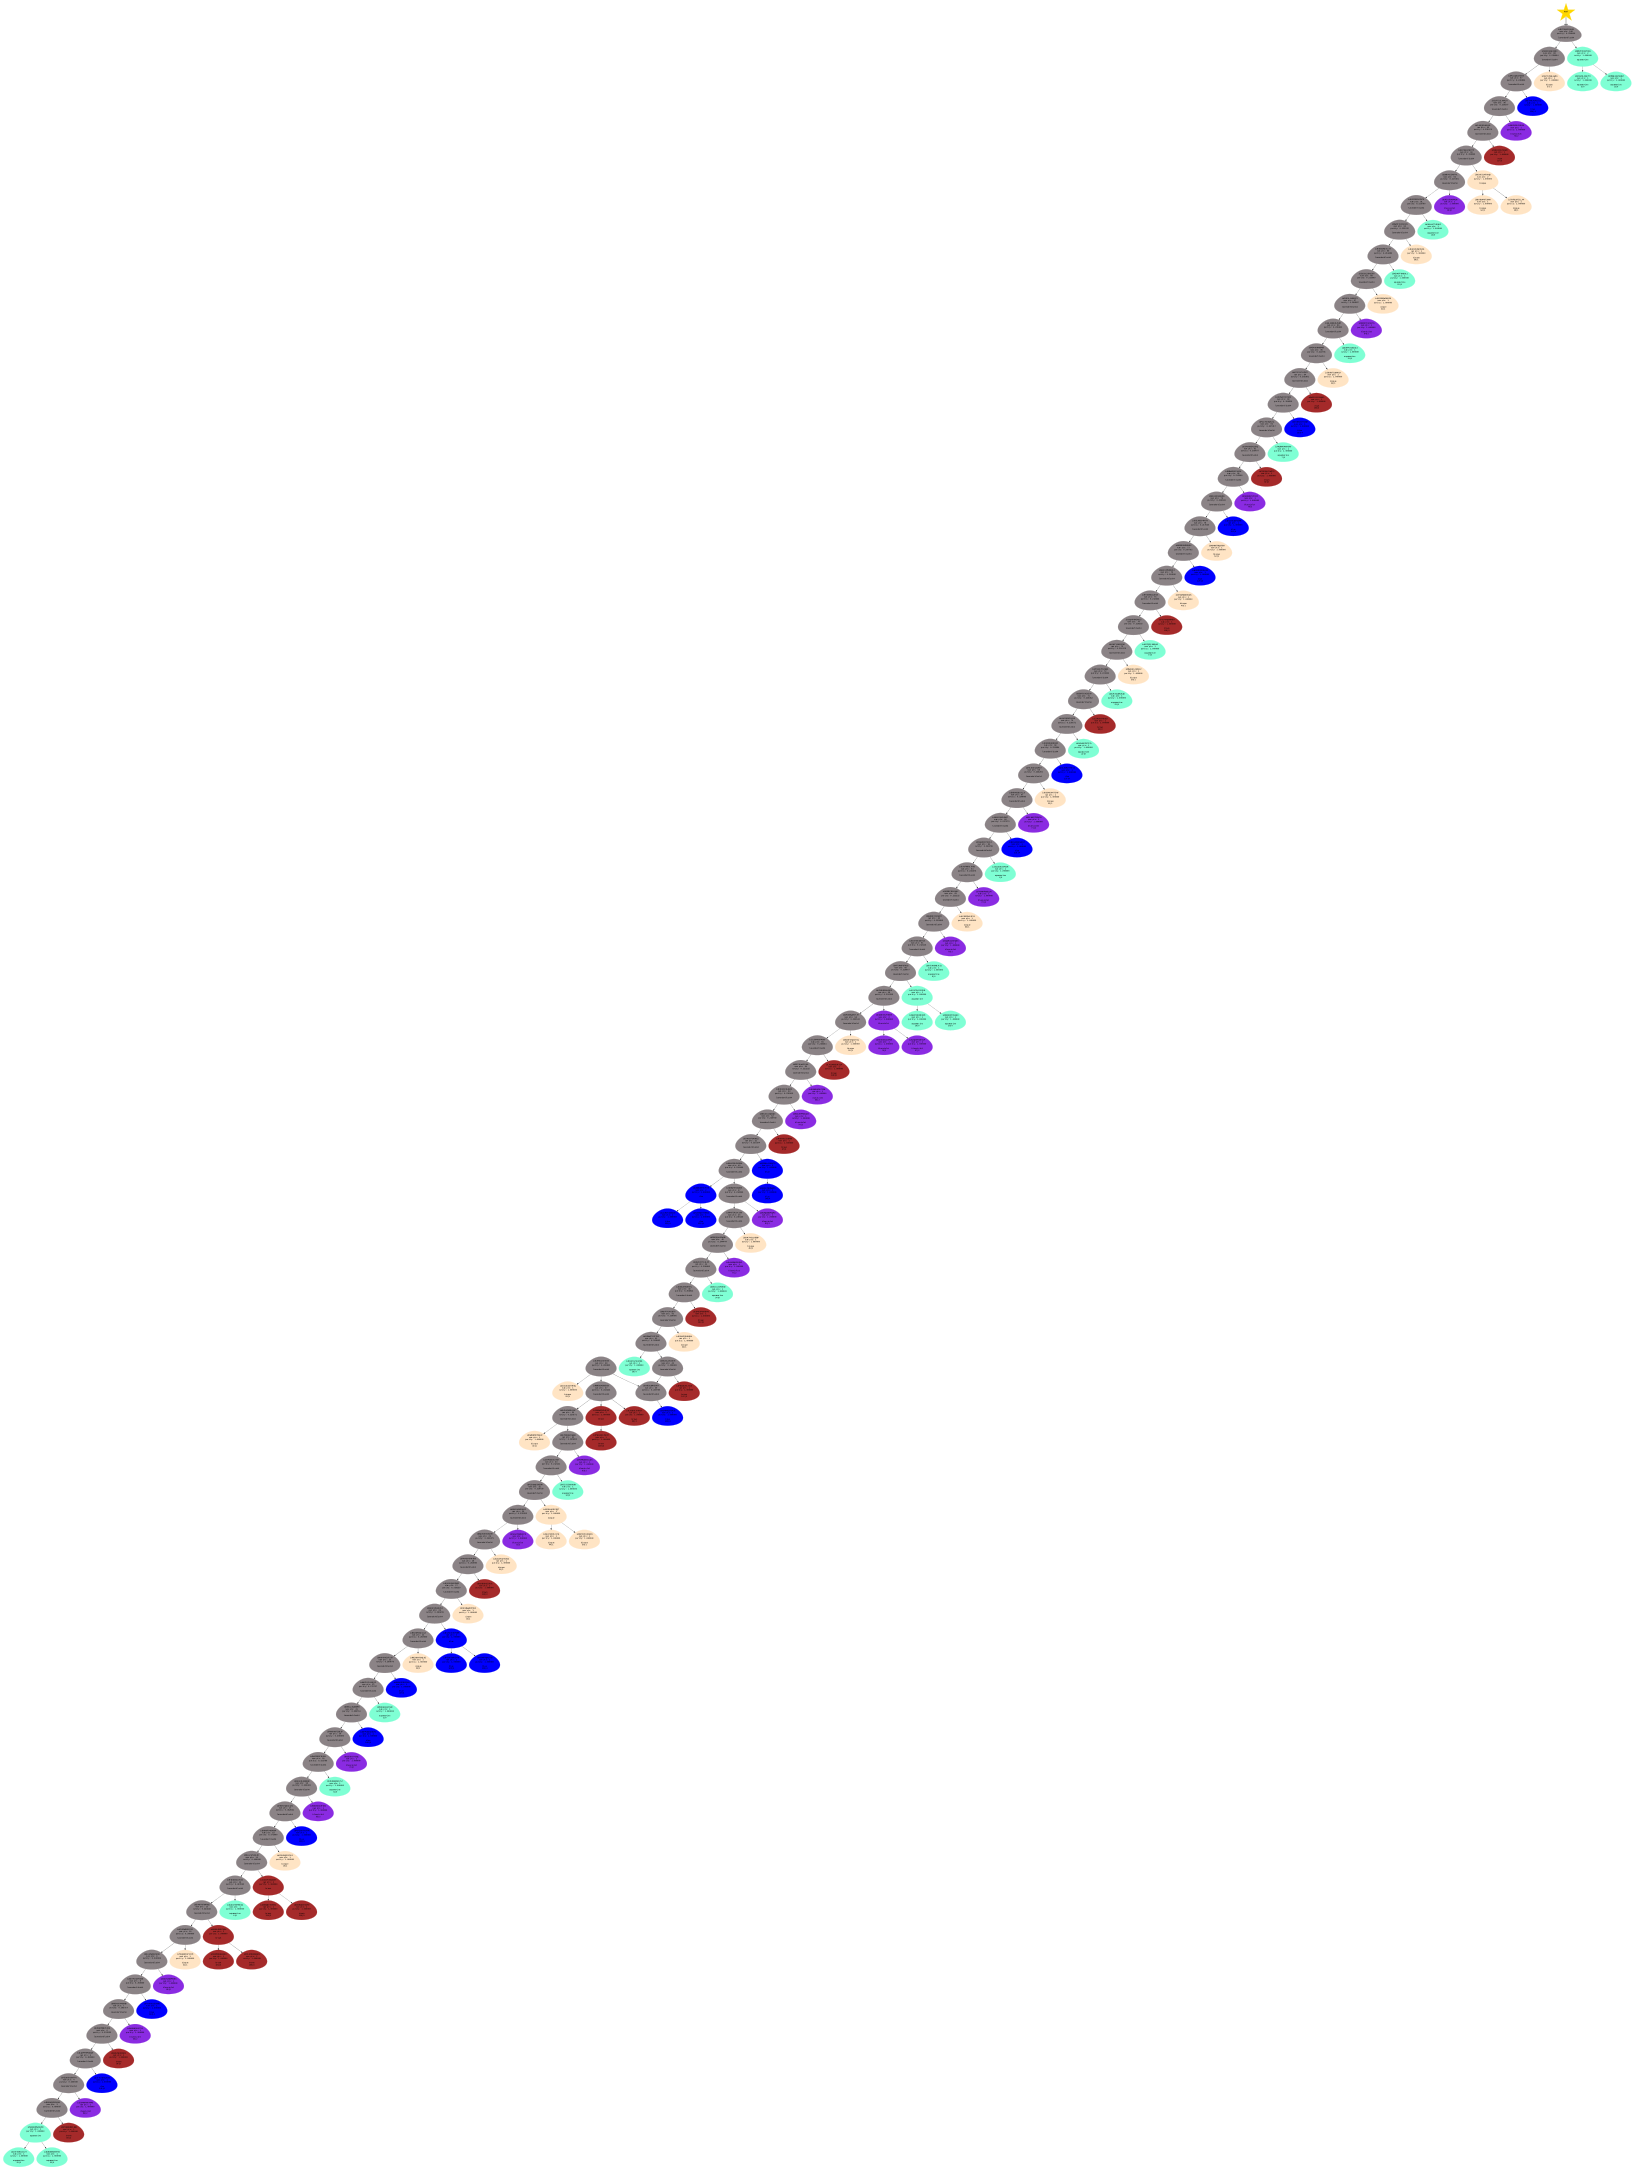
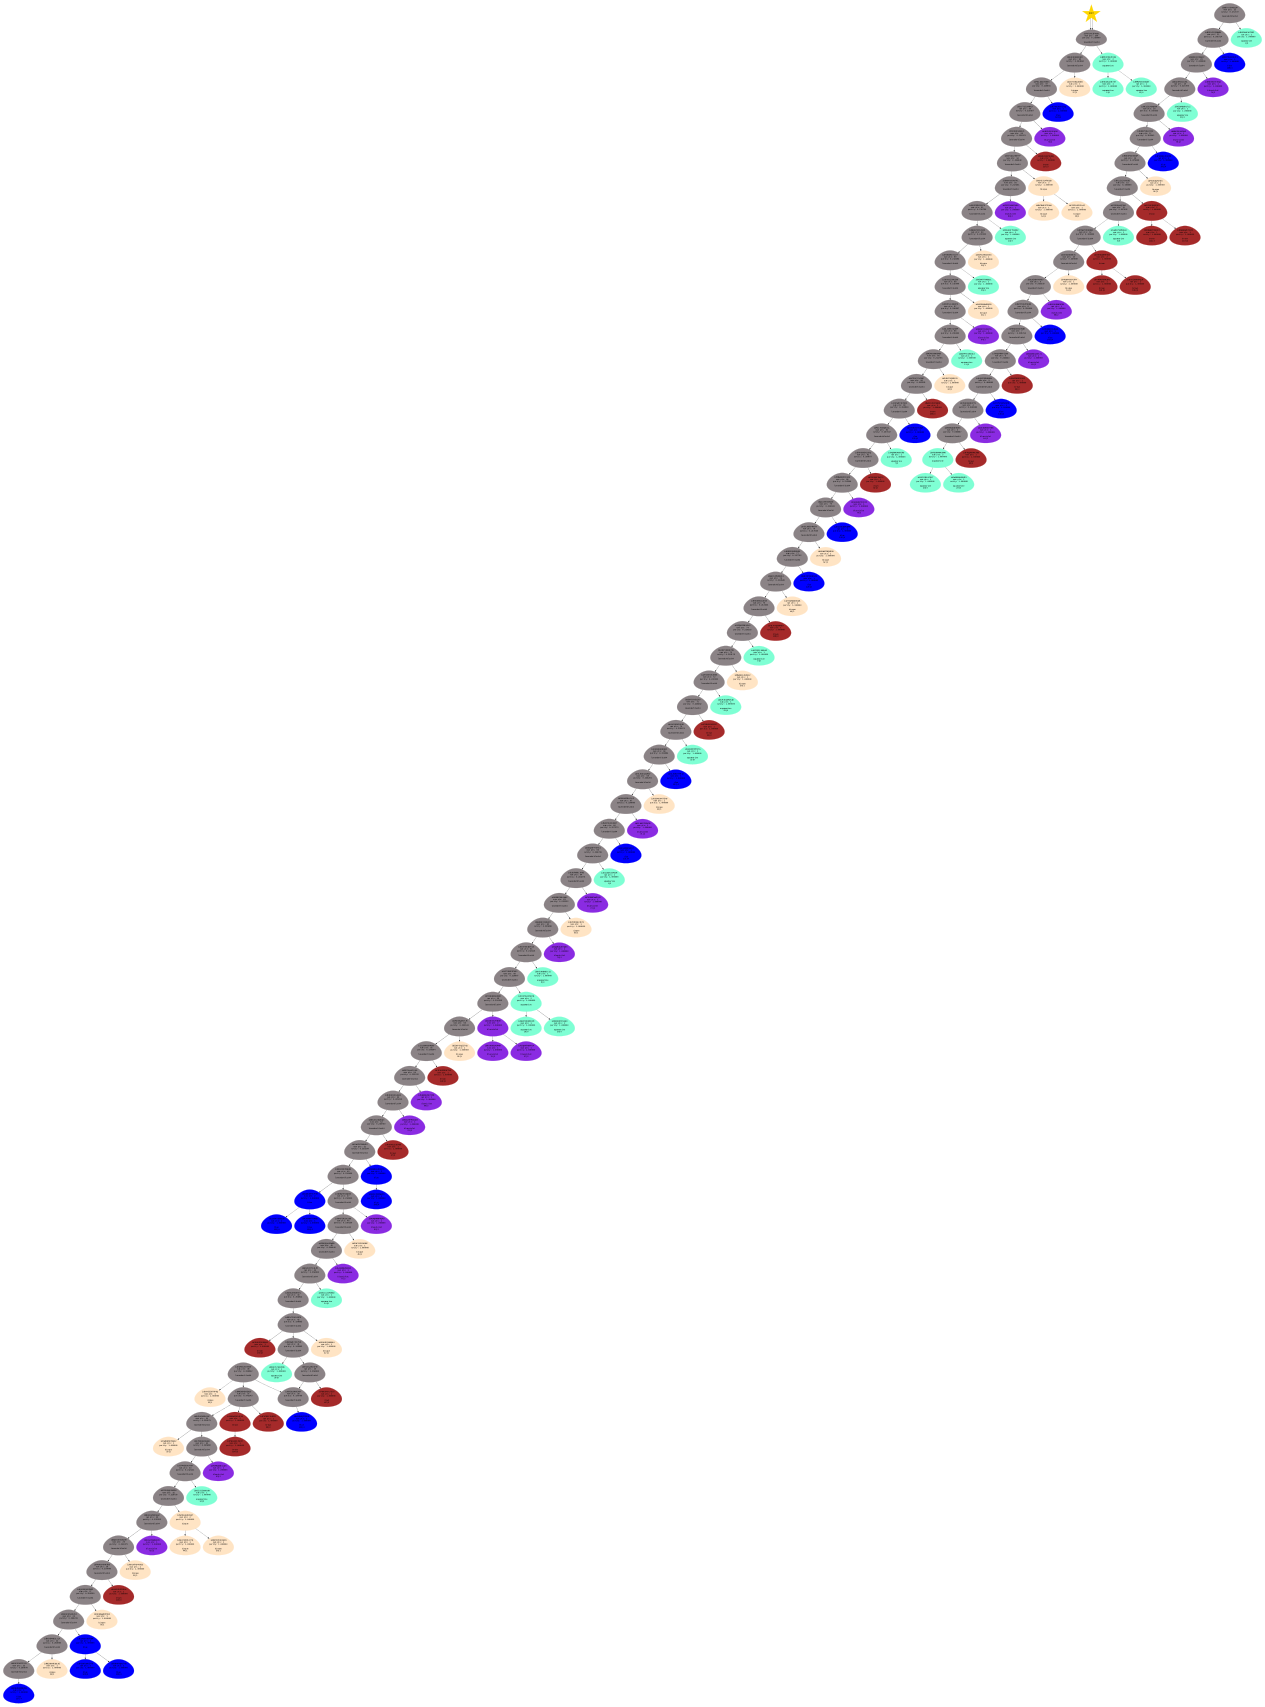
edge "idGXBL6KM2R07L" -> "id3DVEOP9O8B4O": now "idRDVTFGXVJBT6" -> "id3DVEOP9O8B4O"
edge "idKAF0XVECF3JX" -> "idWSSYJ2V4SQJP": removed
